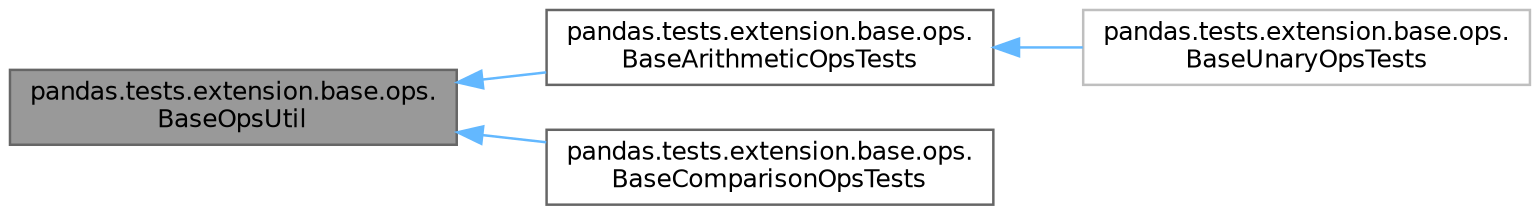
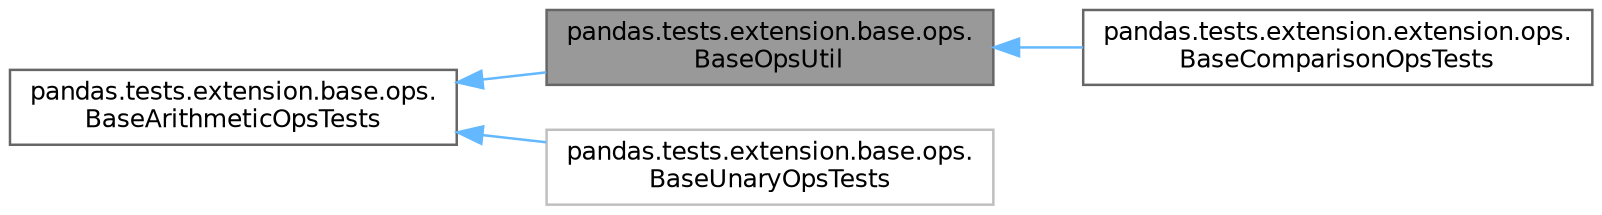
edge "pandas.tests.extension.base.ops. BaseArithmeticOpsTests" -> "pandas.tests.extension.base.ops. BaseOpsUtil": reversed
node "pandas.tests.extension.base.ops. BaseComparisonOpsTests": label "pandas.tests.extension.base.ops. BaseComparisonOpsTests" -> "pandas.tests.extension.extension.ops. BaseComparisonOpsTests"
